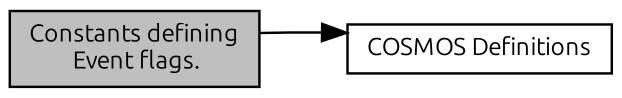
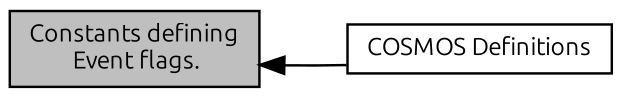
edge "Constants defining Event flags." -> "COSMOS Definitions": reversed
